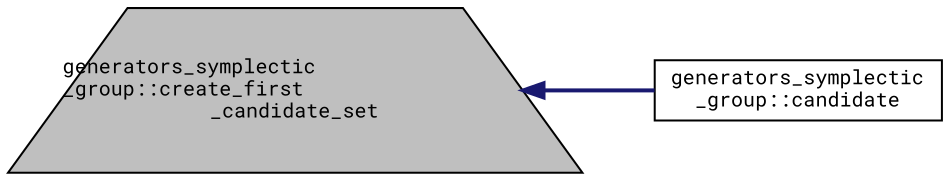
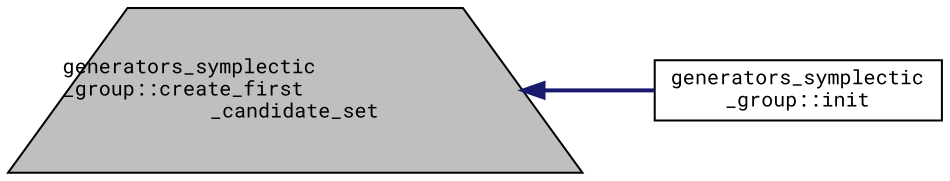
node "generators_symplectic _group::candidate": label "generators_symplectic _group::candidate" -> "generators_symplectic _group::init"
